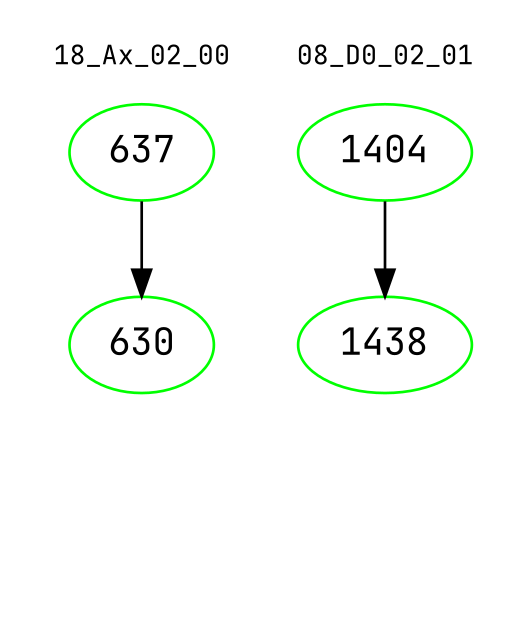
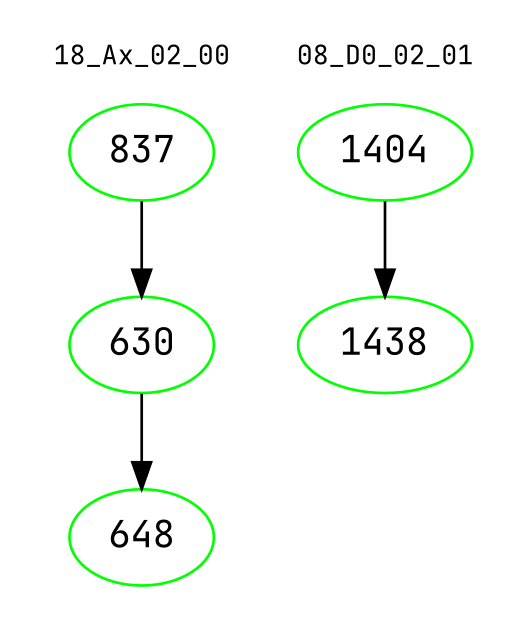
node "637": label "637" -> "837"
node "648": added
